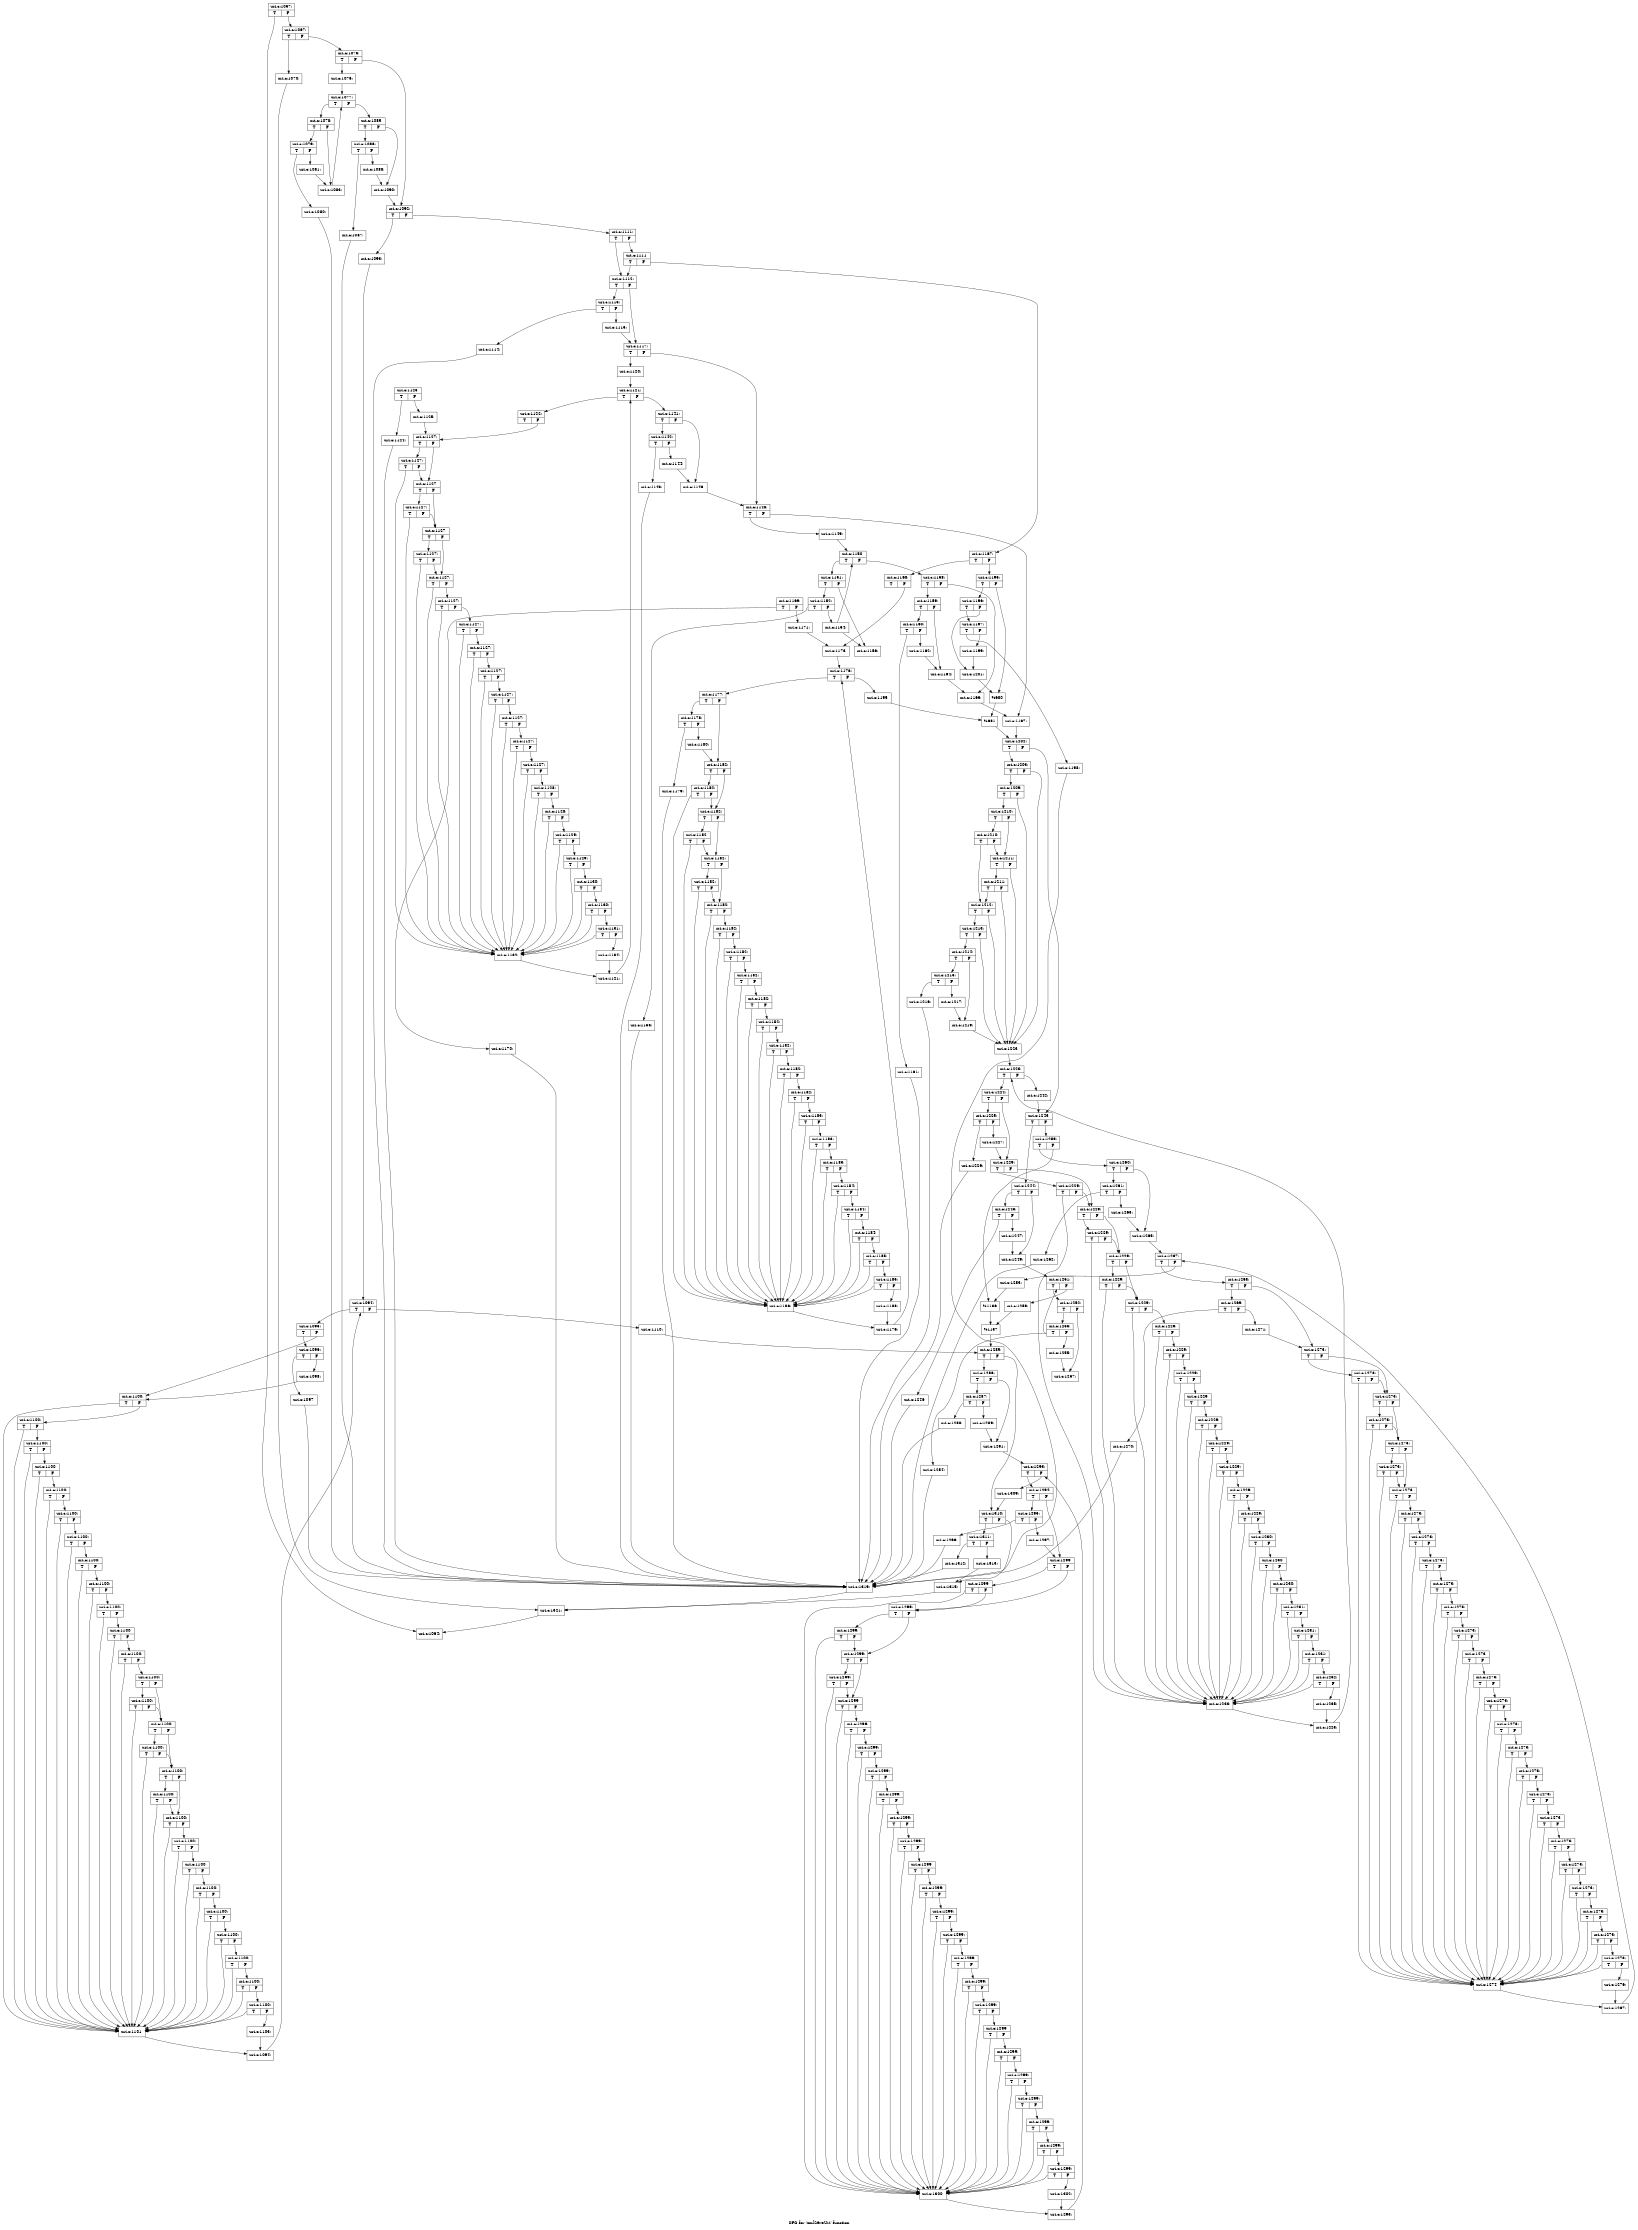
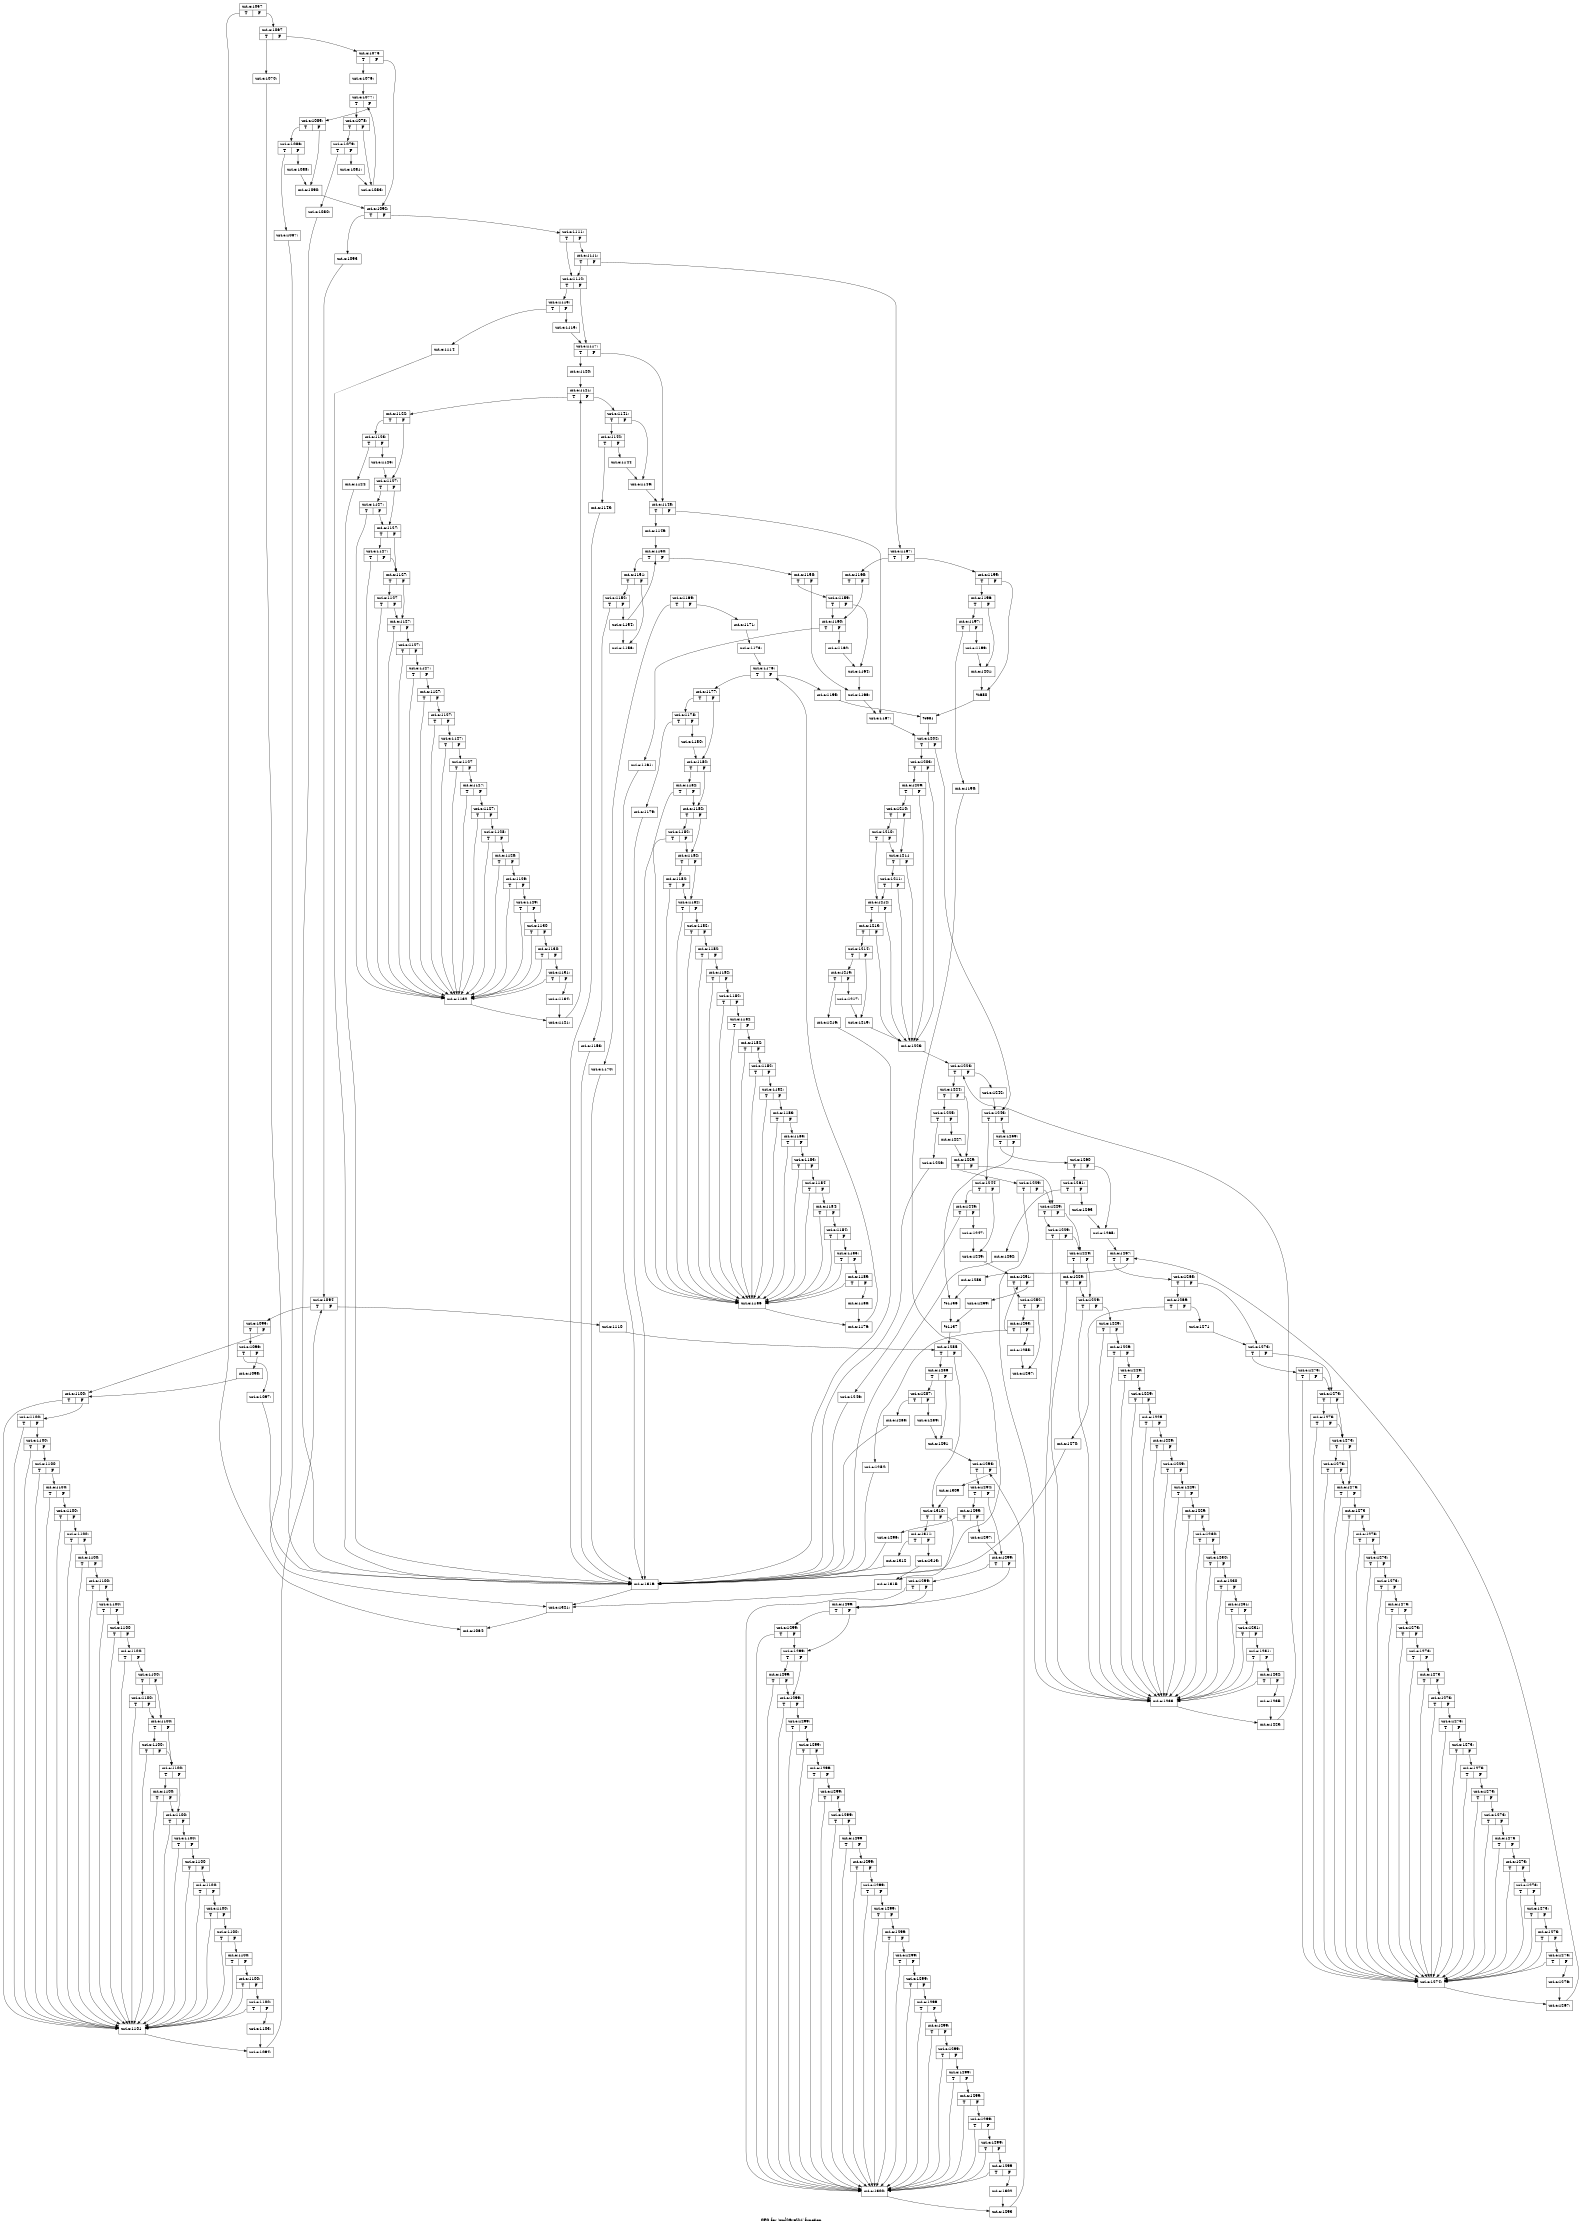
edge "uri.c:1122:" -> "uri.c:1123:": added
edge "uri.c:1168:" -> "uri.c:1173:": now "uri.c:1168:" -> "uri.c:1160:"
